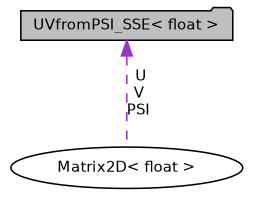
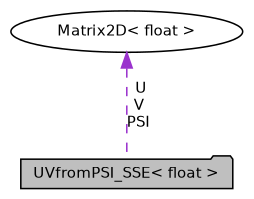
edge "Matrix2D< float >" -> "UVfromPSI_SSE< float >": reversed
